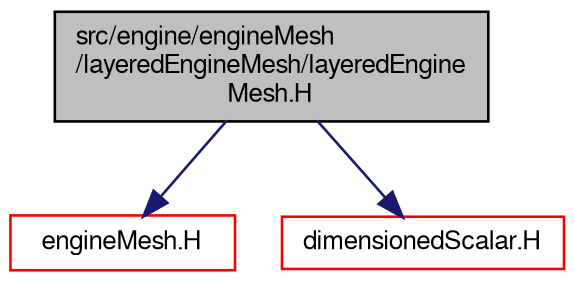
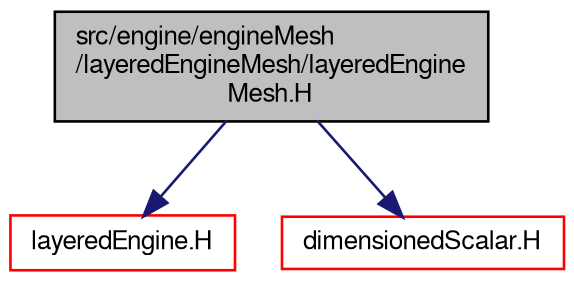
node "engineMesh.H": label "engineMesh.H" -> "layeredEngine.H"
